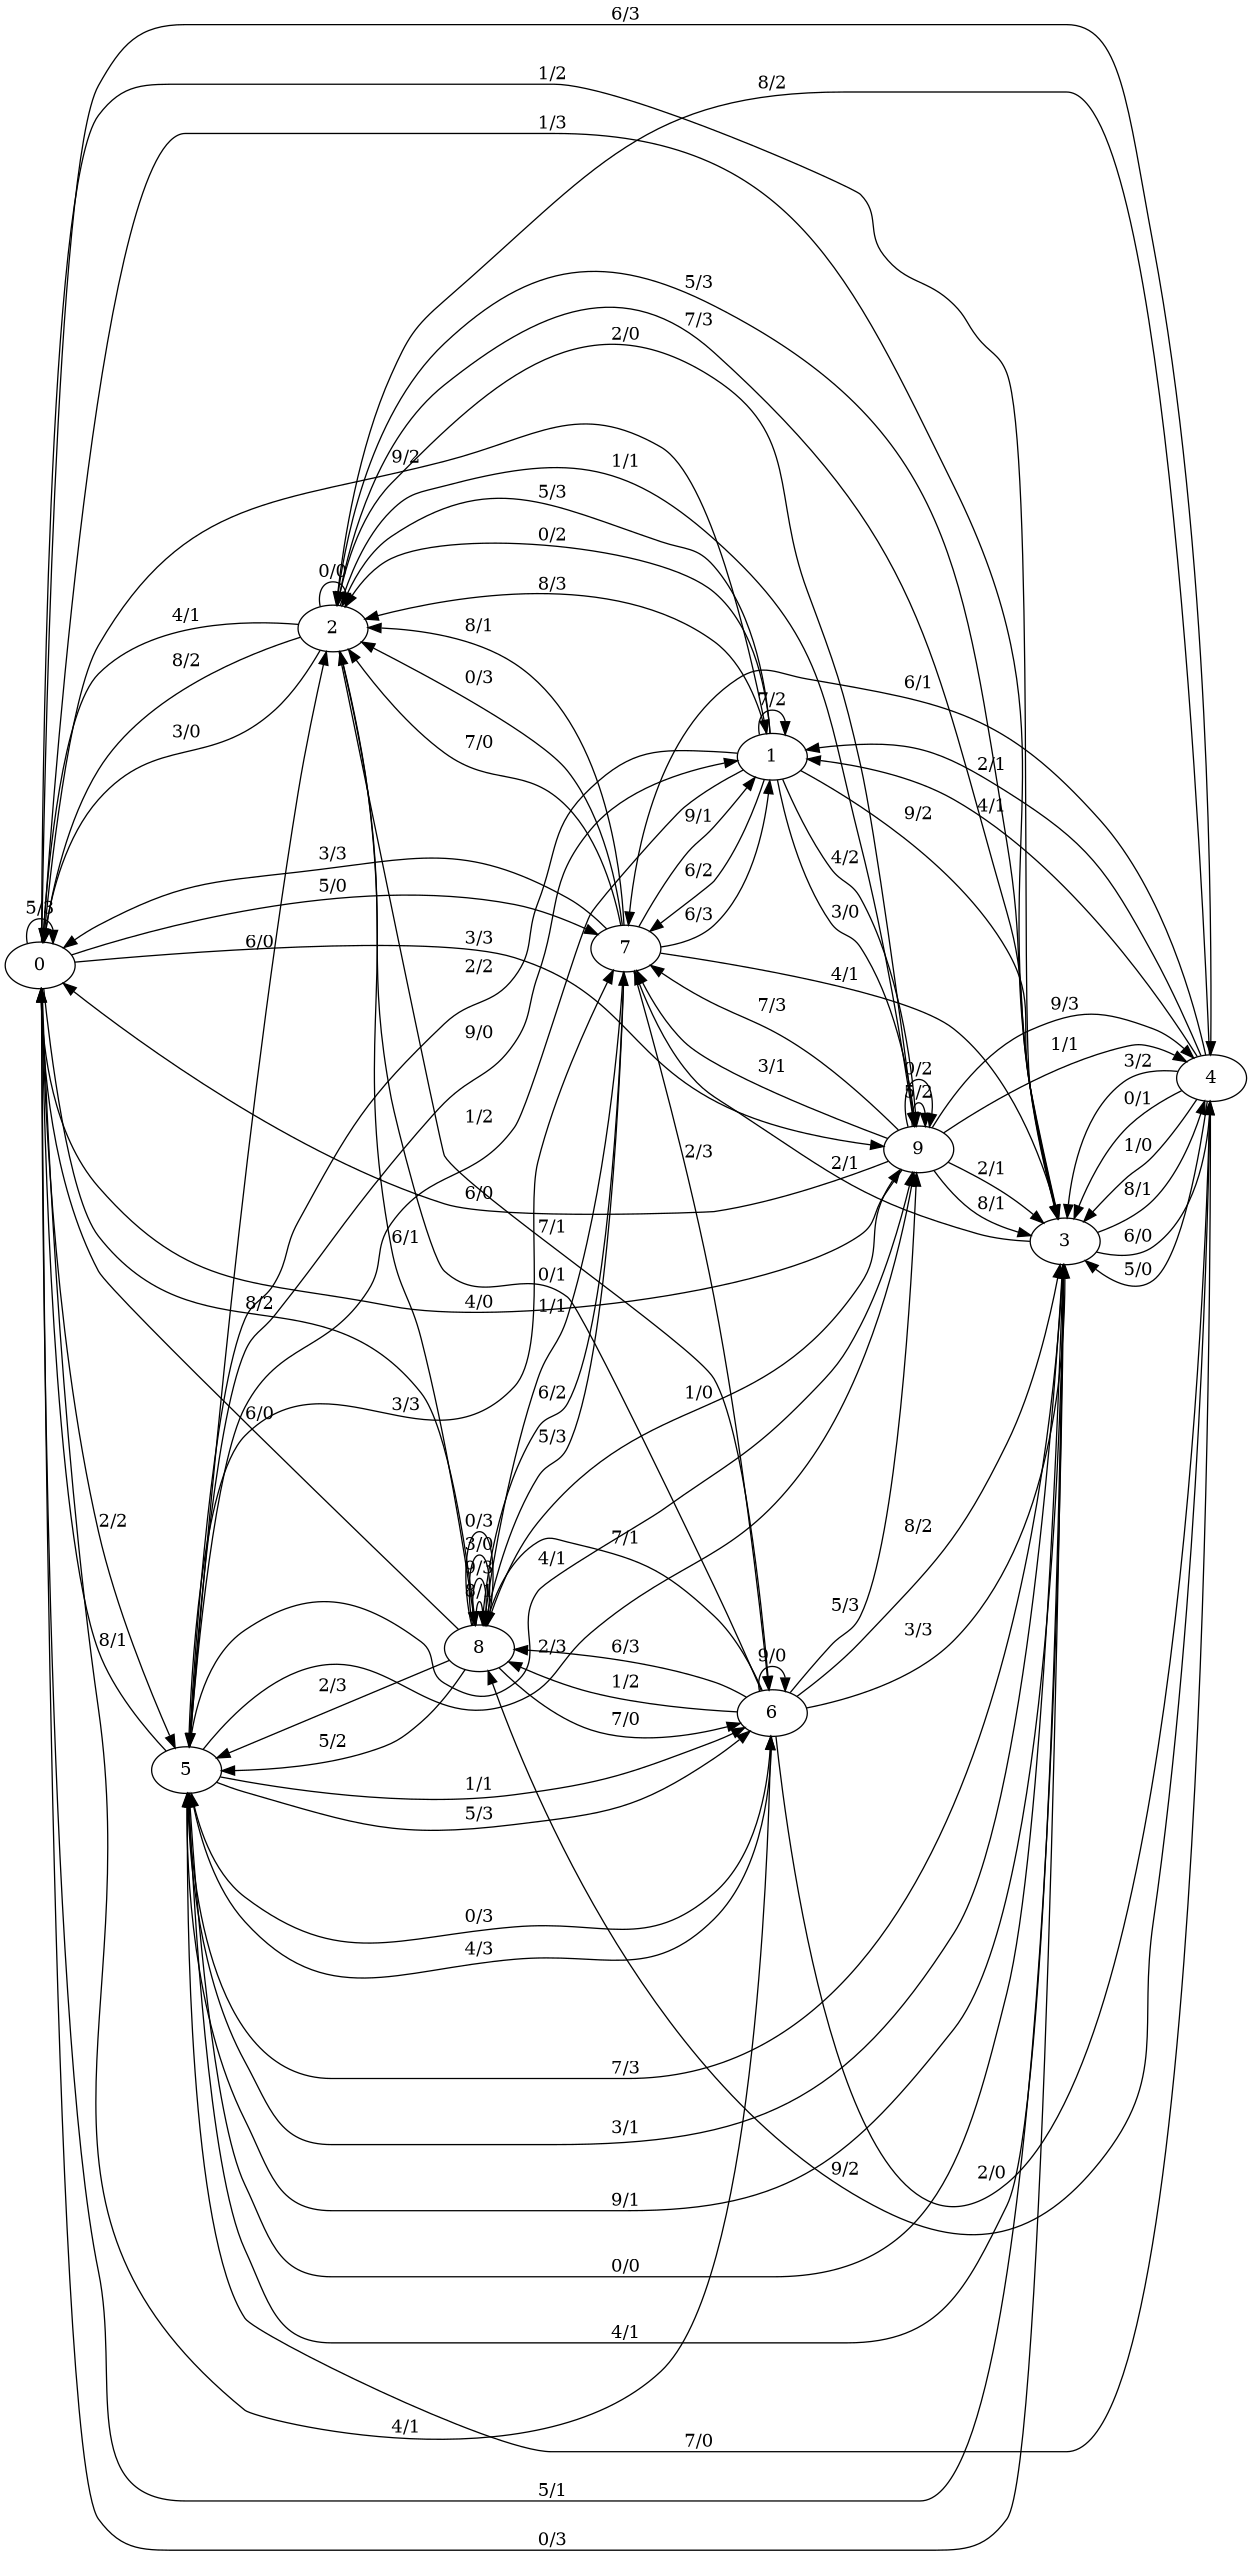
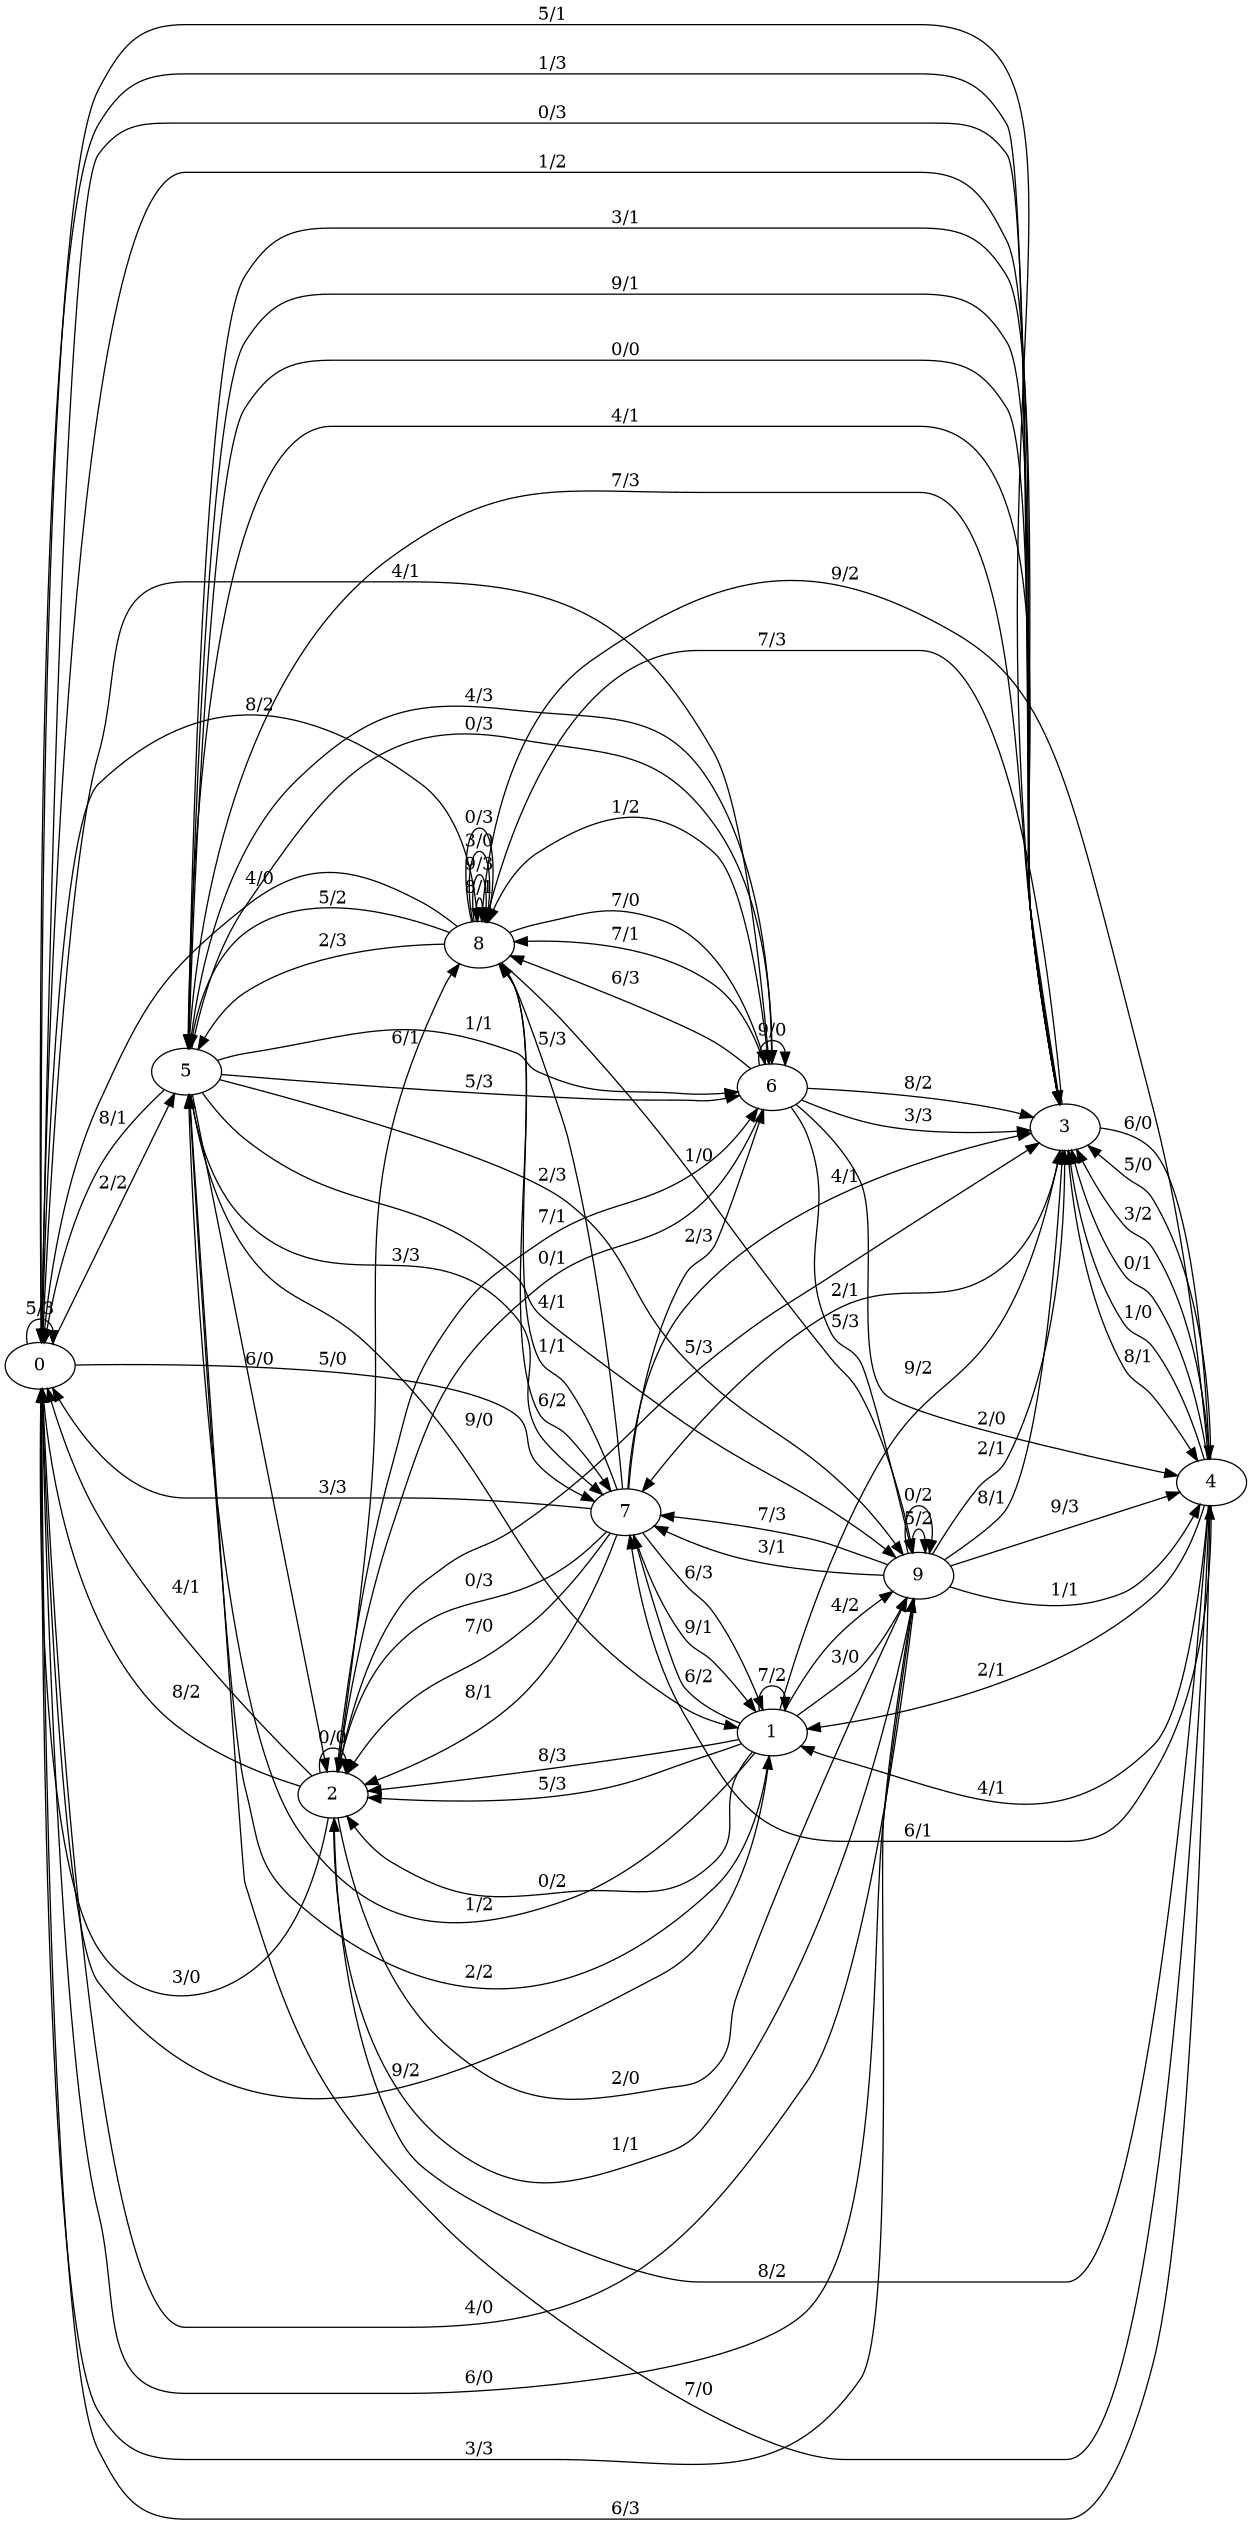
edge "3" -> "2": now "3" -> "8"
edge "8" -> "0": label "6/0" -> "4/0"
